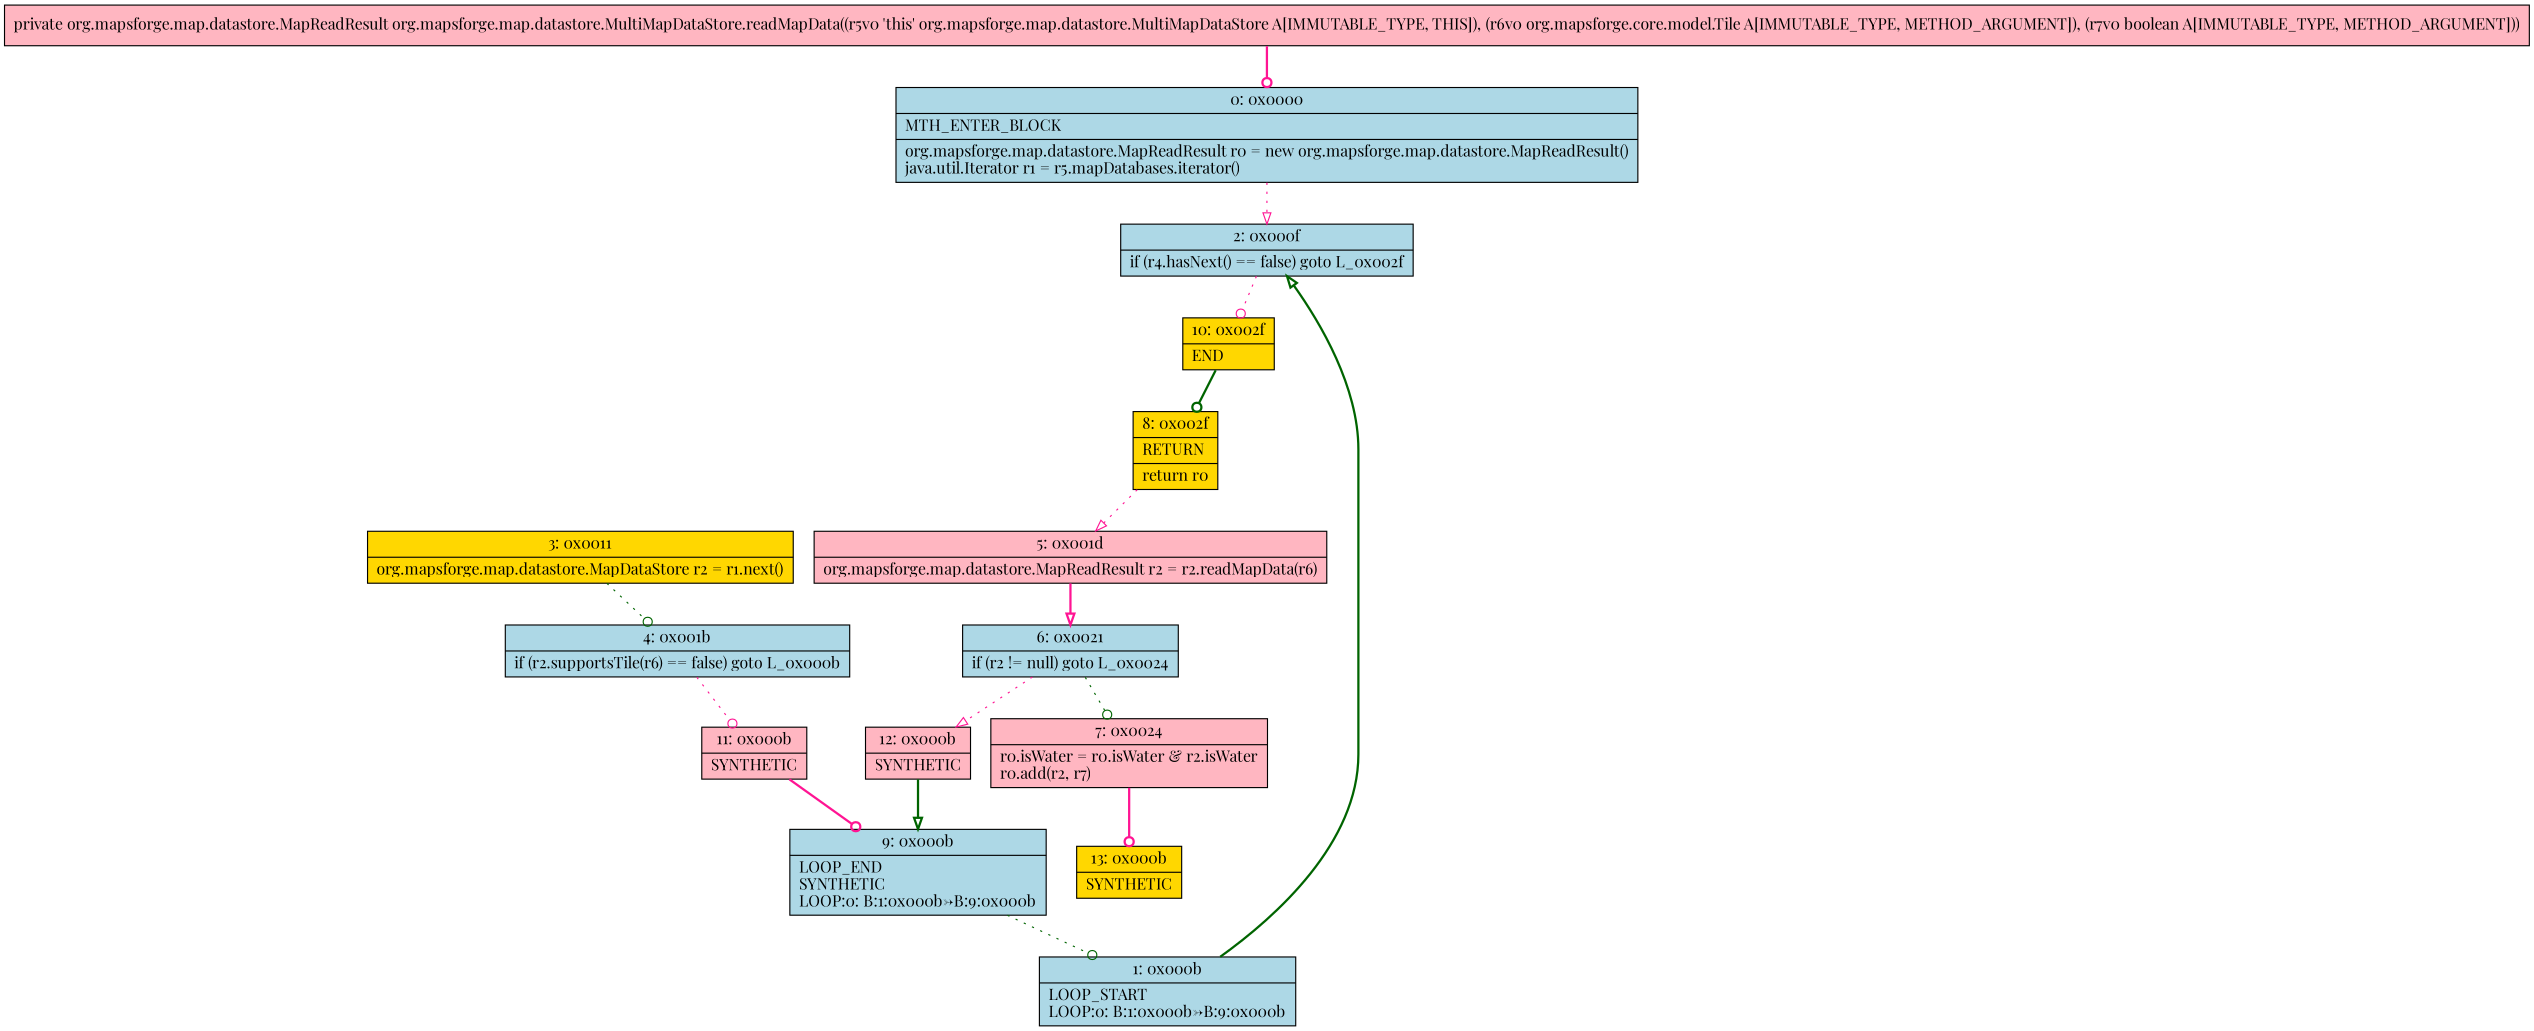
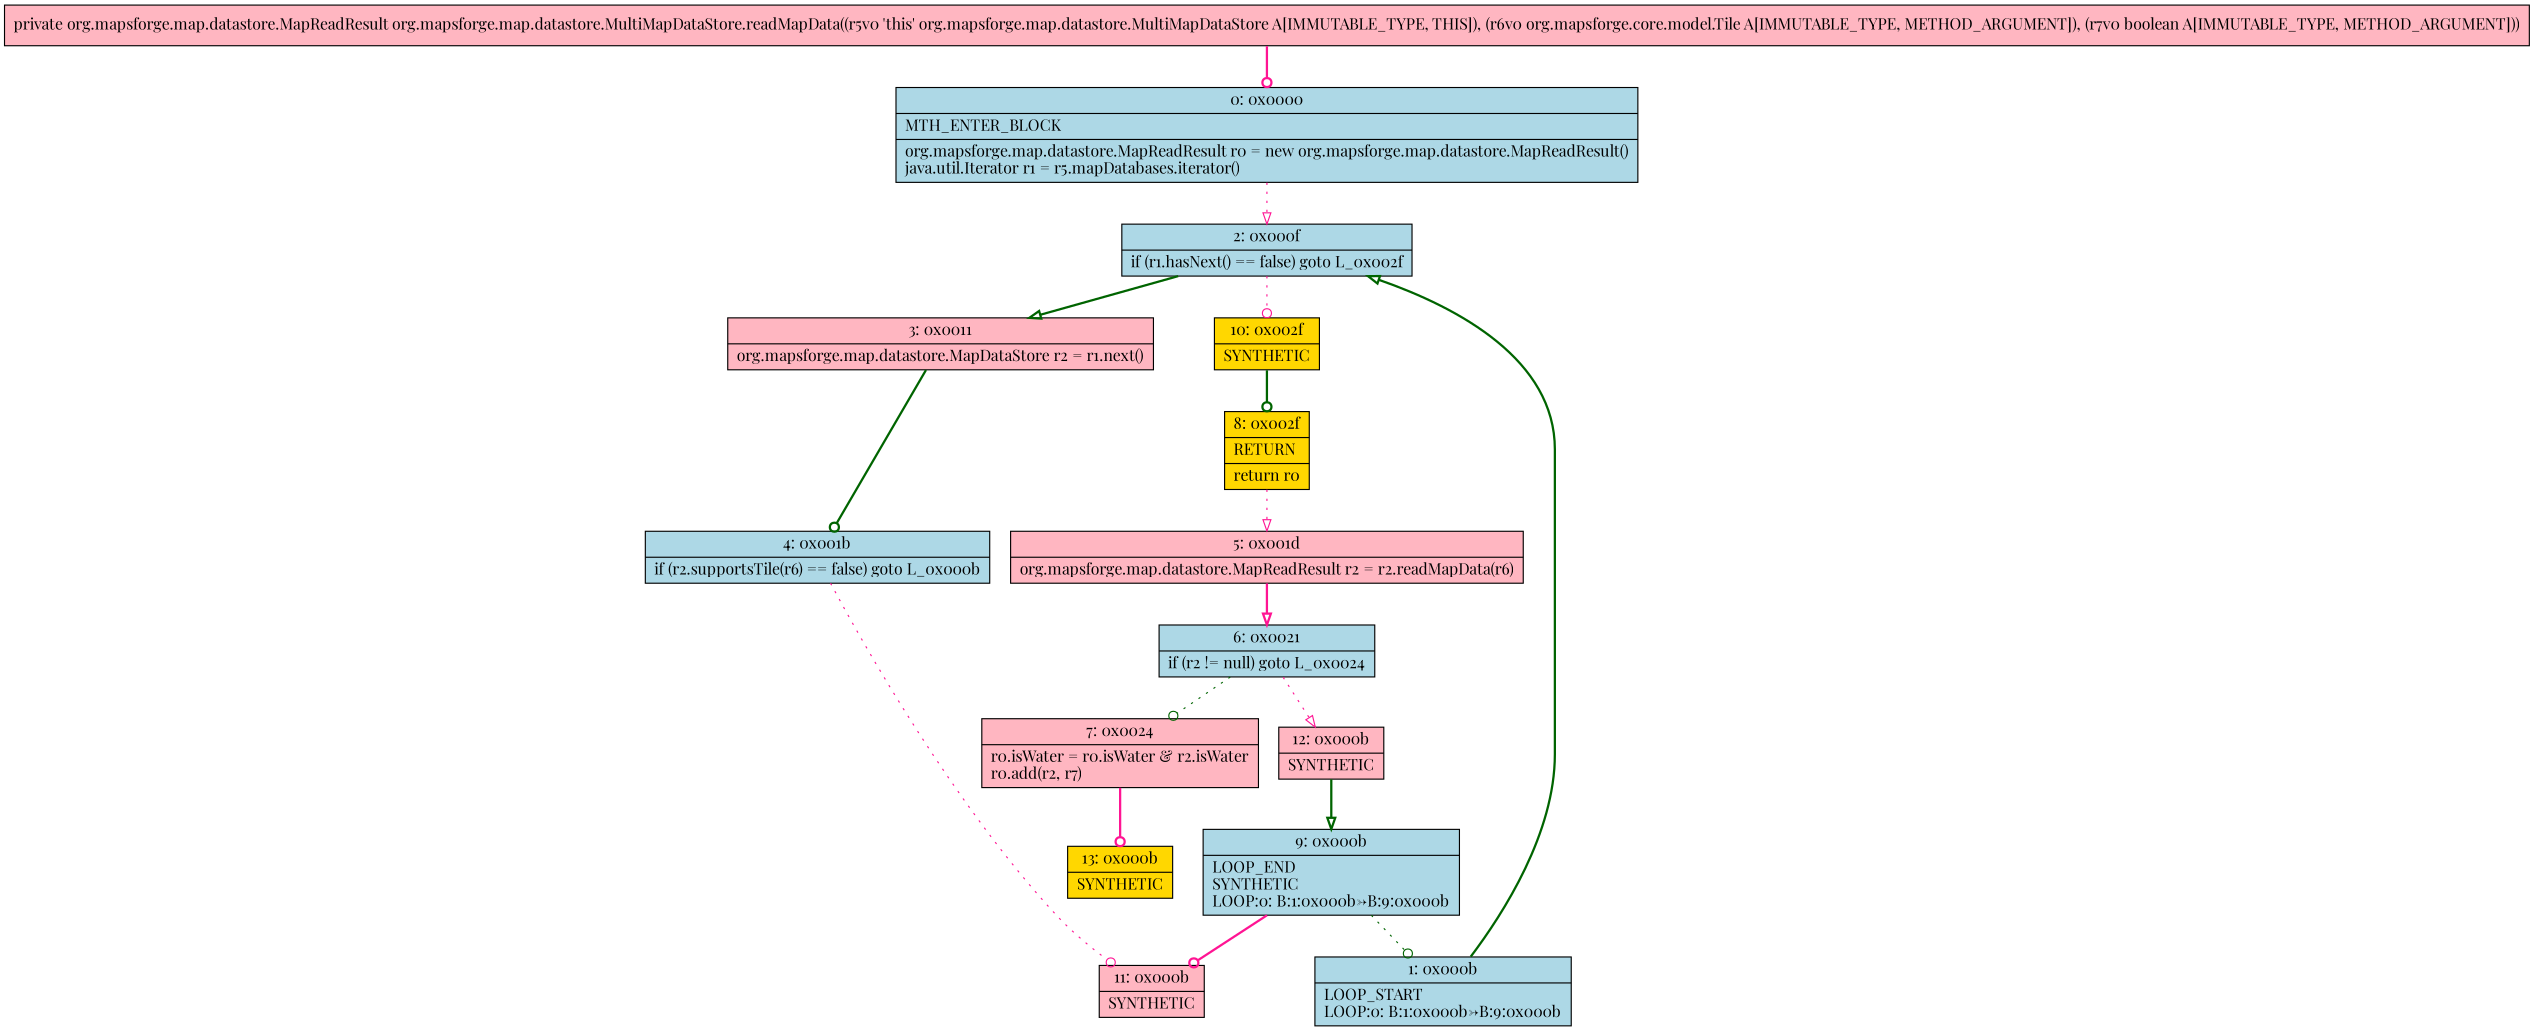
node "2: 0x000f": text "if (r4.hasNext() == false) goto L_0x002f" -> "if (r1.hasNext() == false) goto L_0x002f"
edge "2: 0x000f" -> "3: 0x0011": added
node "10: 0x002f": text "END" -> "SYNTHETIC"
node "3: 0x0011": fillcolor gold -> lightpink
edge "3: 0x0011" -> "4: 0x001b": style dotted -> bold
edge "11: 0x000b" -> "9: 0x000b": reversed
